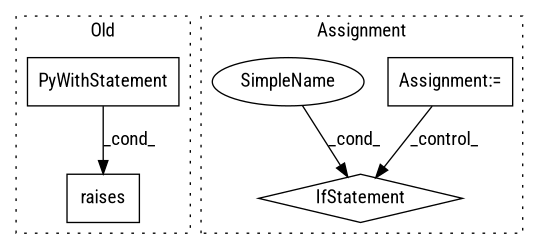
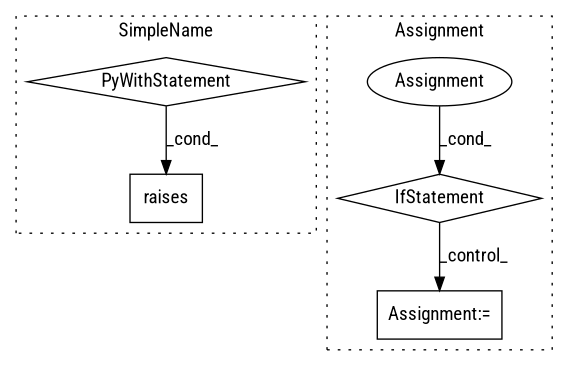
cluster "Old": label "Old" -> "SimpleName"
node "PyWithStatement": shape box -> diamond
node "SimpleName": label "SimpleName" -> "Assignment"
edge "Assignment:=" -> "IfStatement": reversed
